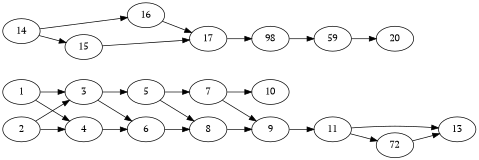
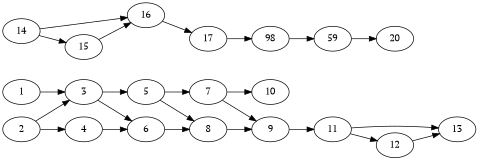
edge "15" -> "17": now "15" -> "16"
edge "1" -> "4": removed
node "72": label "72" -> "12"
